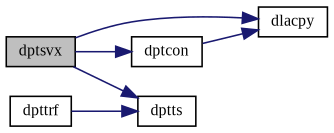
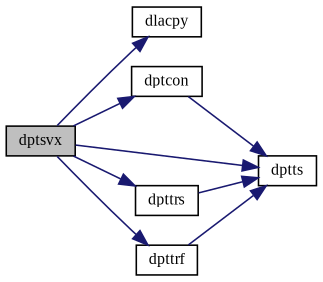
edge "dptcon" -> "dlacpy": now "dptcon" -> "dptts"
edge "dptsvx" -> "dpttrf": added
node "dpttrs": added
